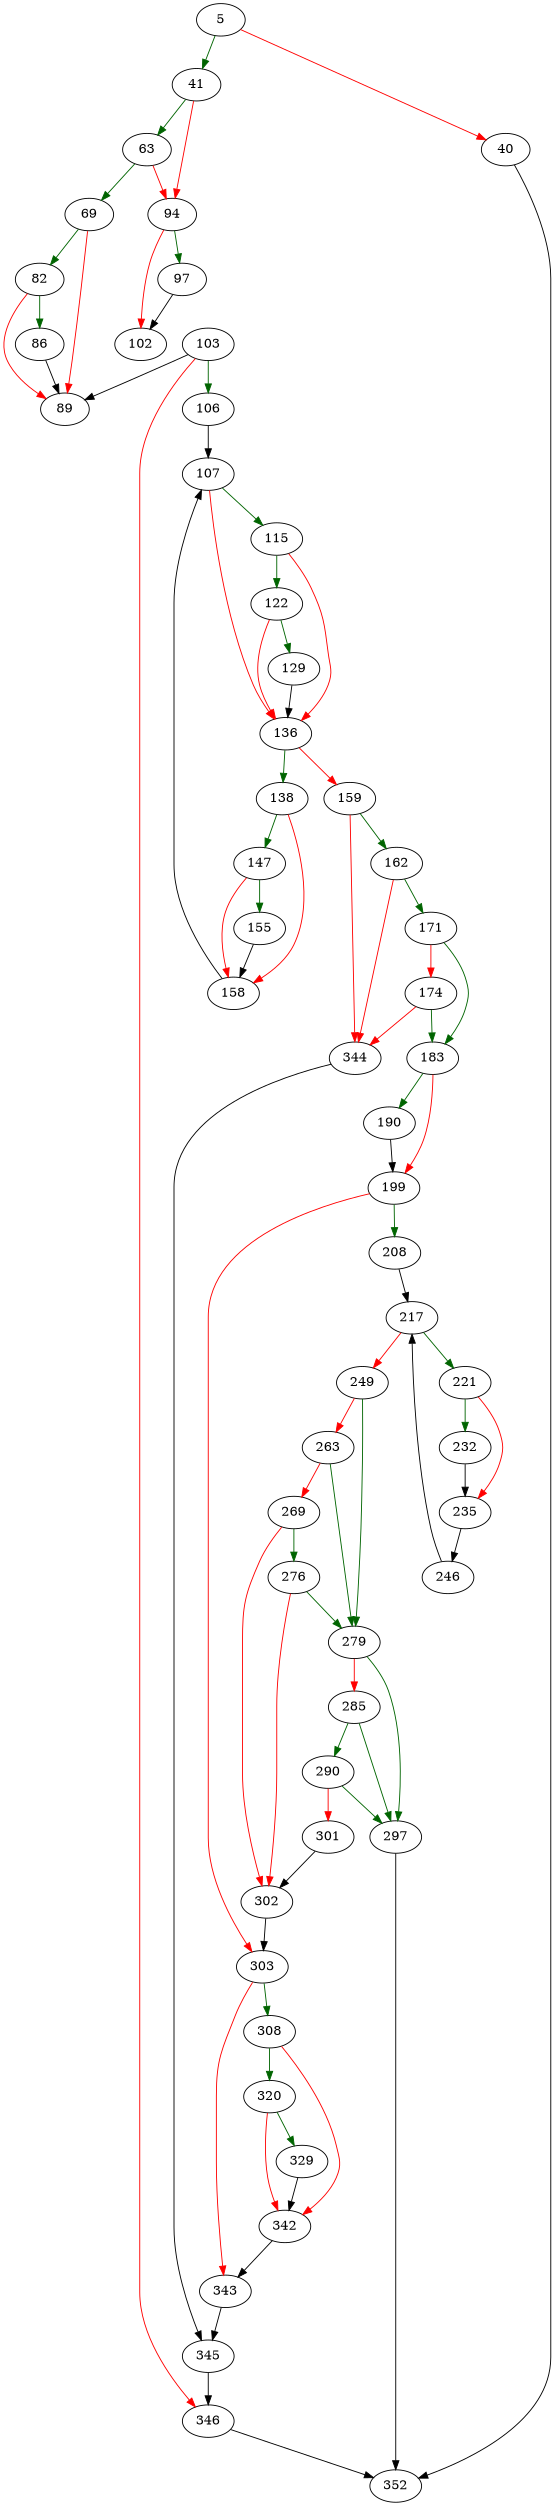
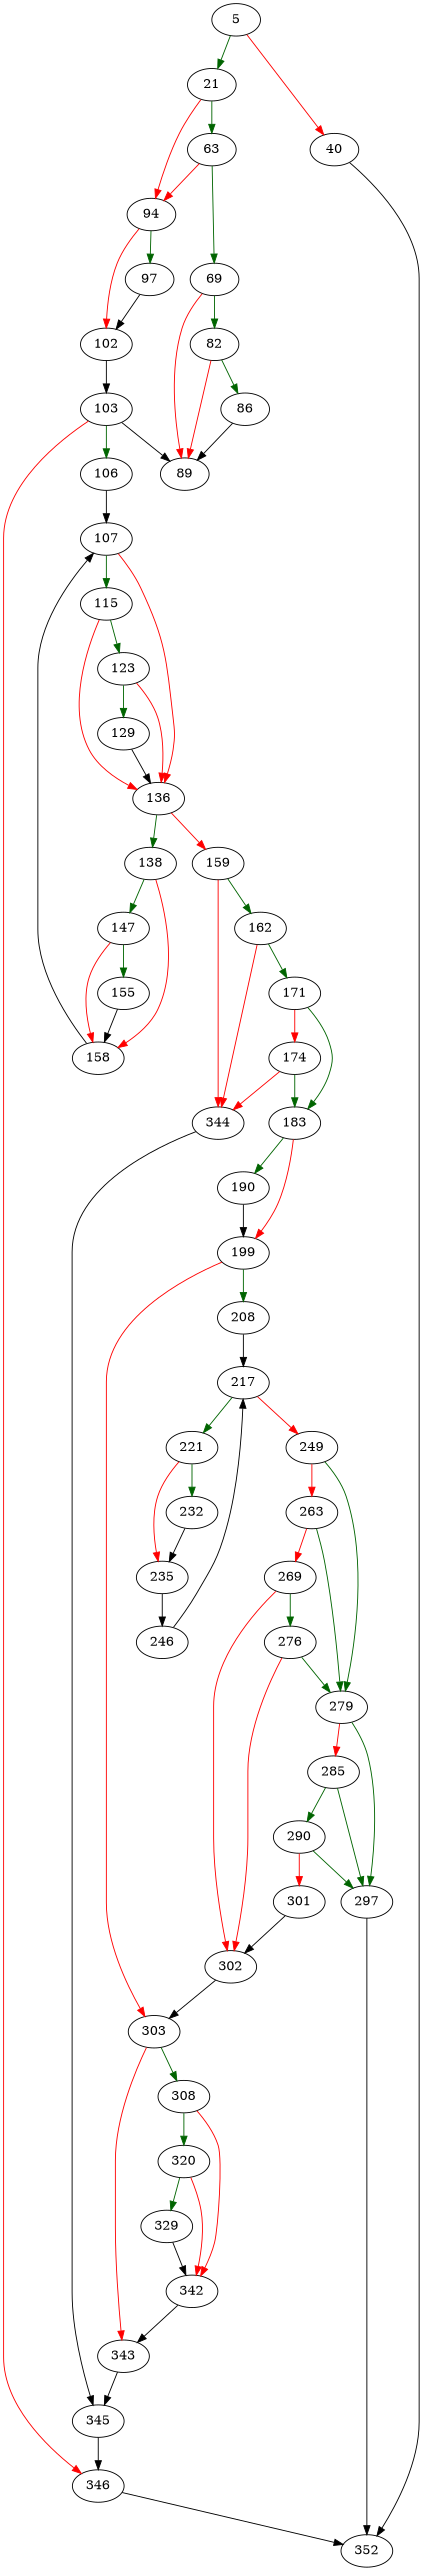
node "41": label "41" -> "21"
edge "102" -> "103": added
node "122": label "122" -> "123"
